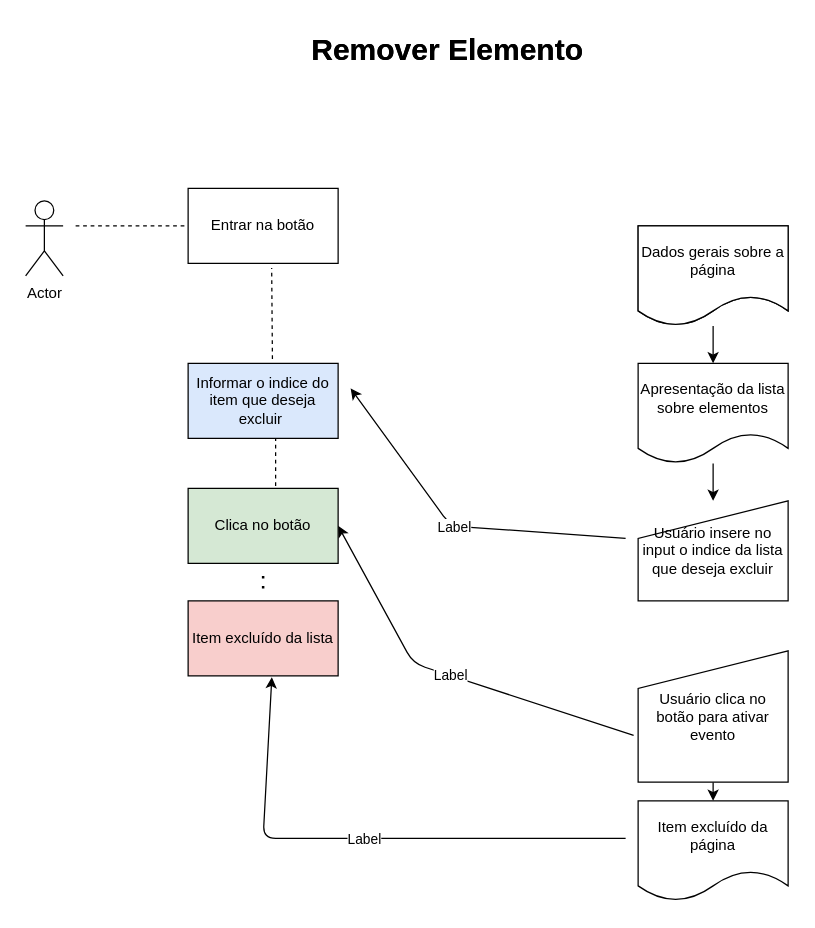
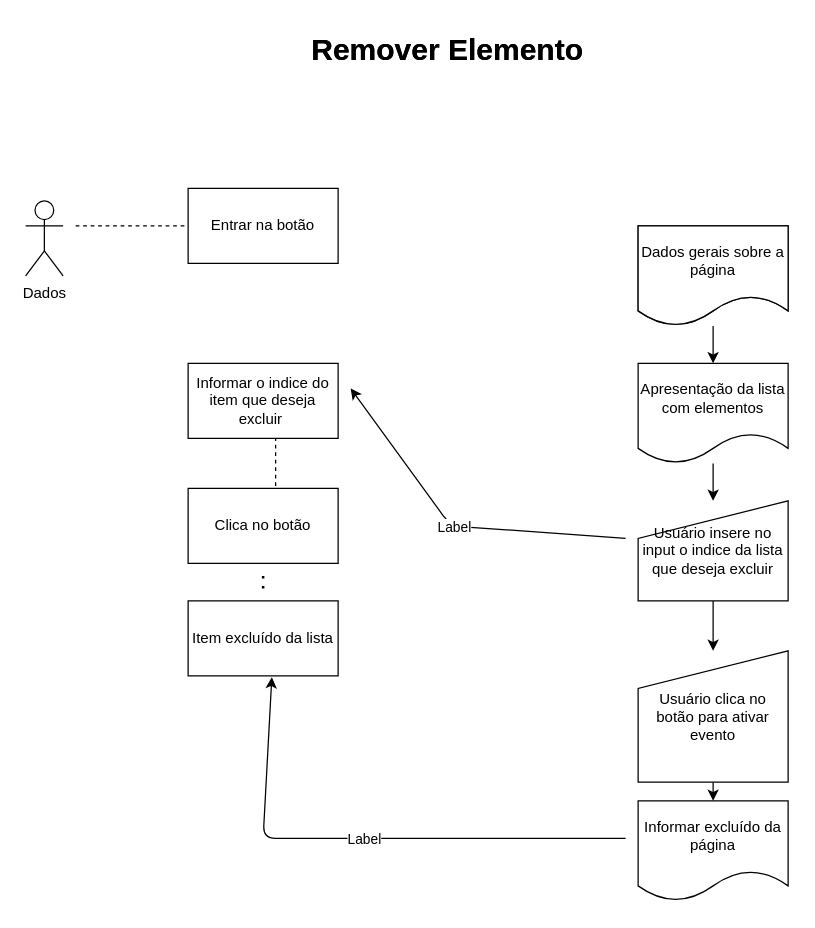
node "Actor": label "Actor" -> "Dados"
edge "Entrar na botão" -- "Informar o indice do item que deseja excluir": removed
node "Apresentação da lista sobre elementos": label "Apresentação da lista sobre elementos" -> "Apresentação da lista com elementos"
node "Informar o indice do item que deseja excluir": fillcolor #dae8fc -> #ffffff
node "Clica no botão": fillcolor #d5e8d4 -> #ffffff
edge "Usuário insere no input o indice da lista que deseja excluir" -> "Usuário clica no botão para ativar evento": added
node "Item excluído da lista": fillcolor #f8cecc -> #ffffff
edge "Usuário clica no botão para ativar evento" -> "Clica no botão": removed, label "Label"
node "Item excluído da página": label "Item excluído da página" -> "Informar excluído da página"
